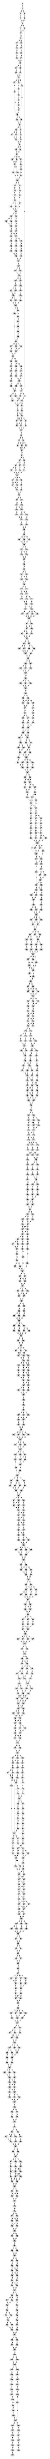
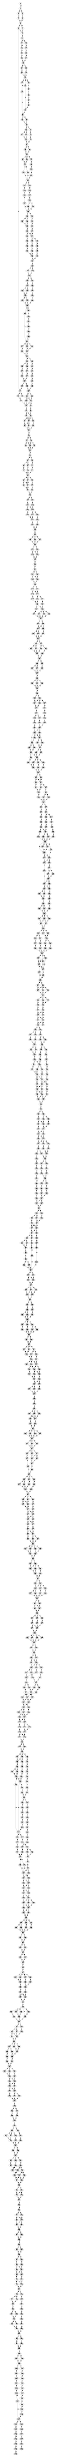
node "S75": removed
edge "S315" -> "S319": now "S315" -> "S317"
edge "S862" -> "S865": now "S862" -> "S869"
